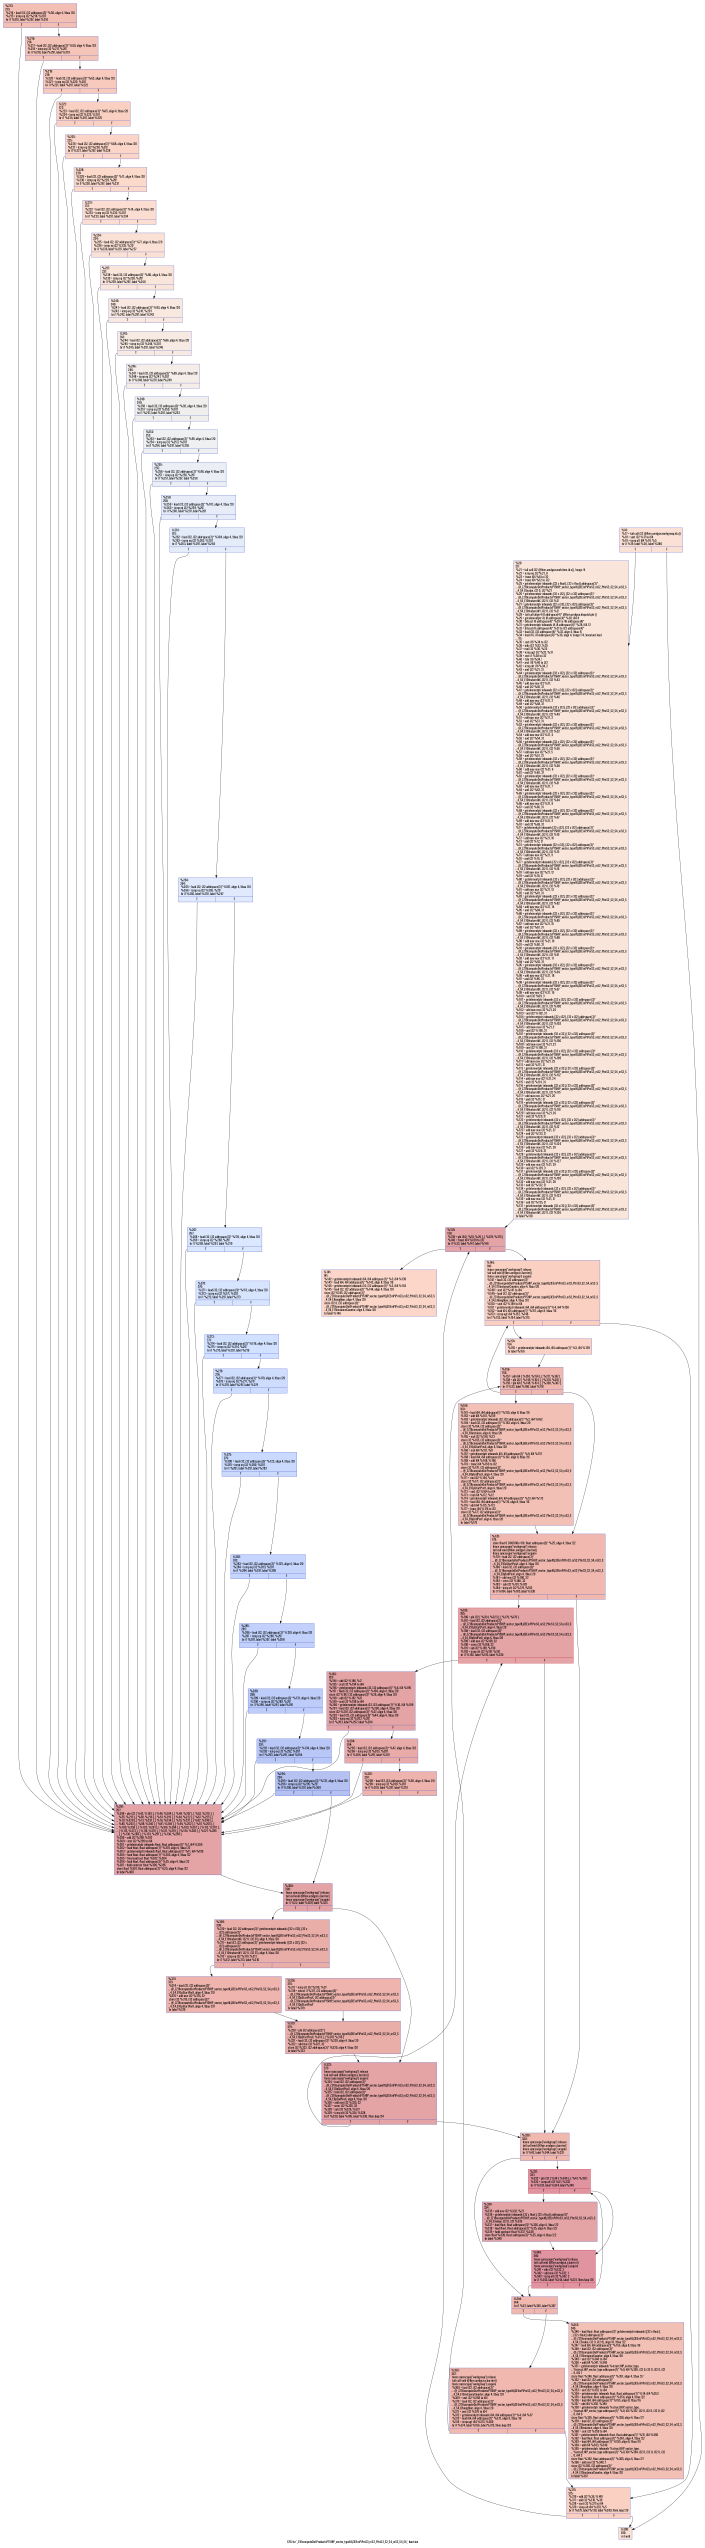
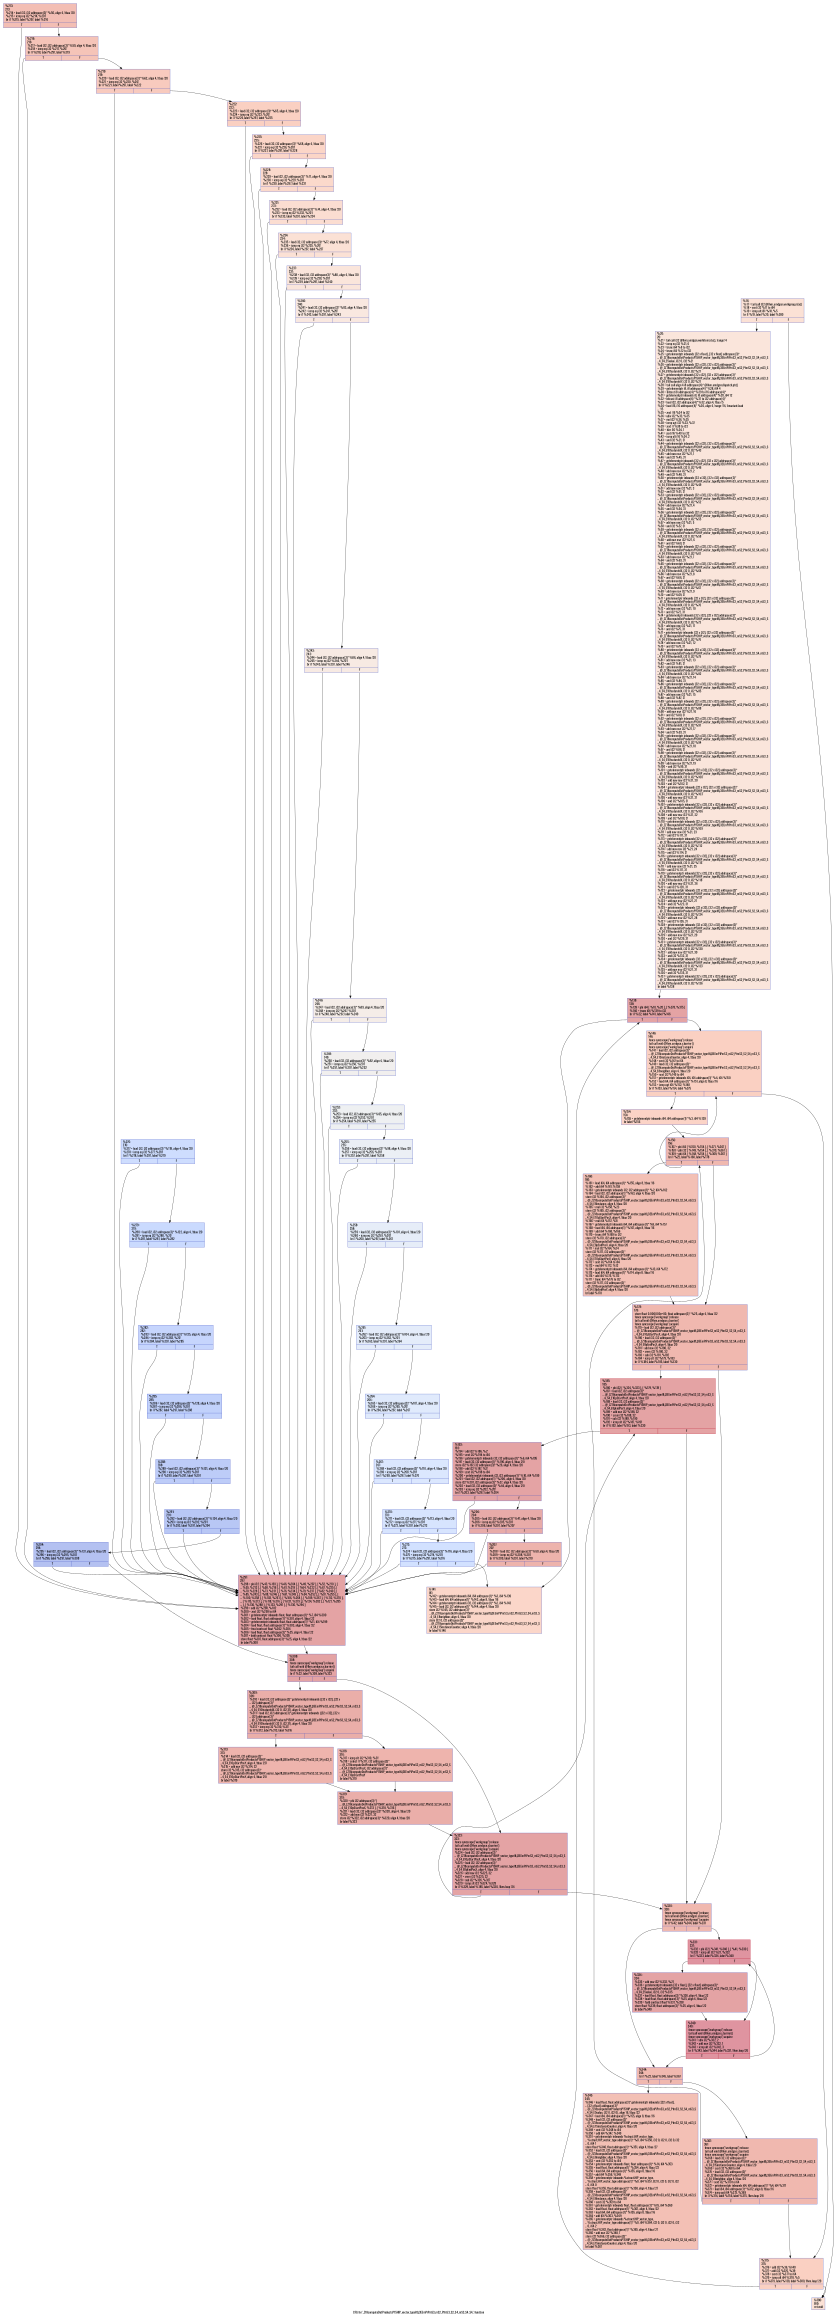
node "%16:": text "%19 = icmp ult i64 %18, %5" -> "%19 = icmp ult i61 %18, %5"
edge "%273:" -> "%276:": now "%273:" -> "%141:"
edge "%309:" -> "%316:": added
